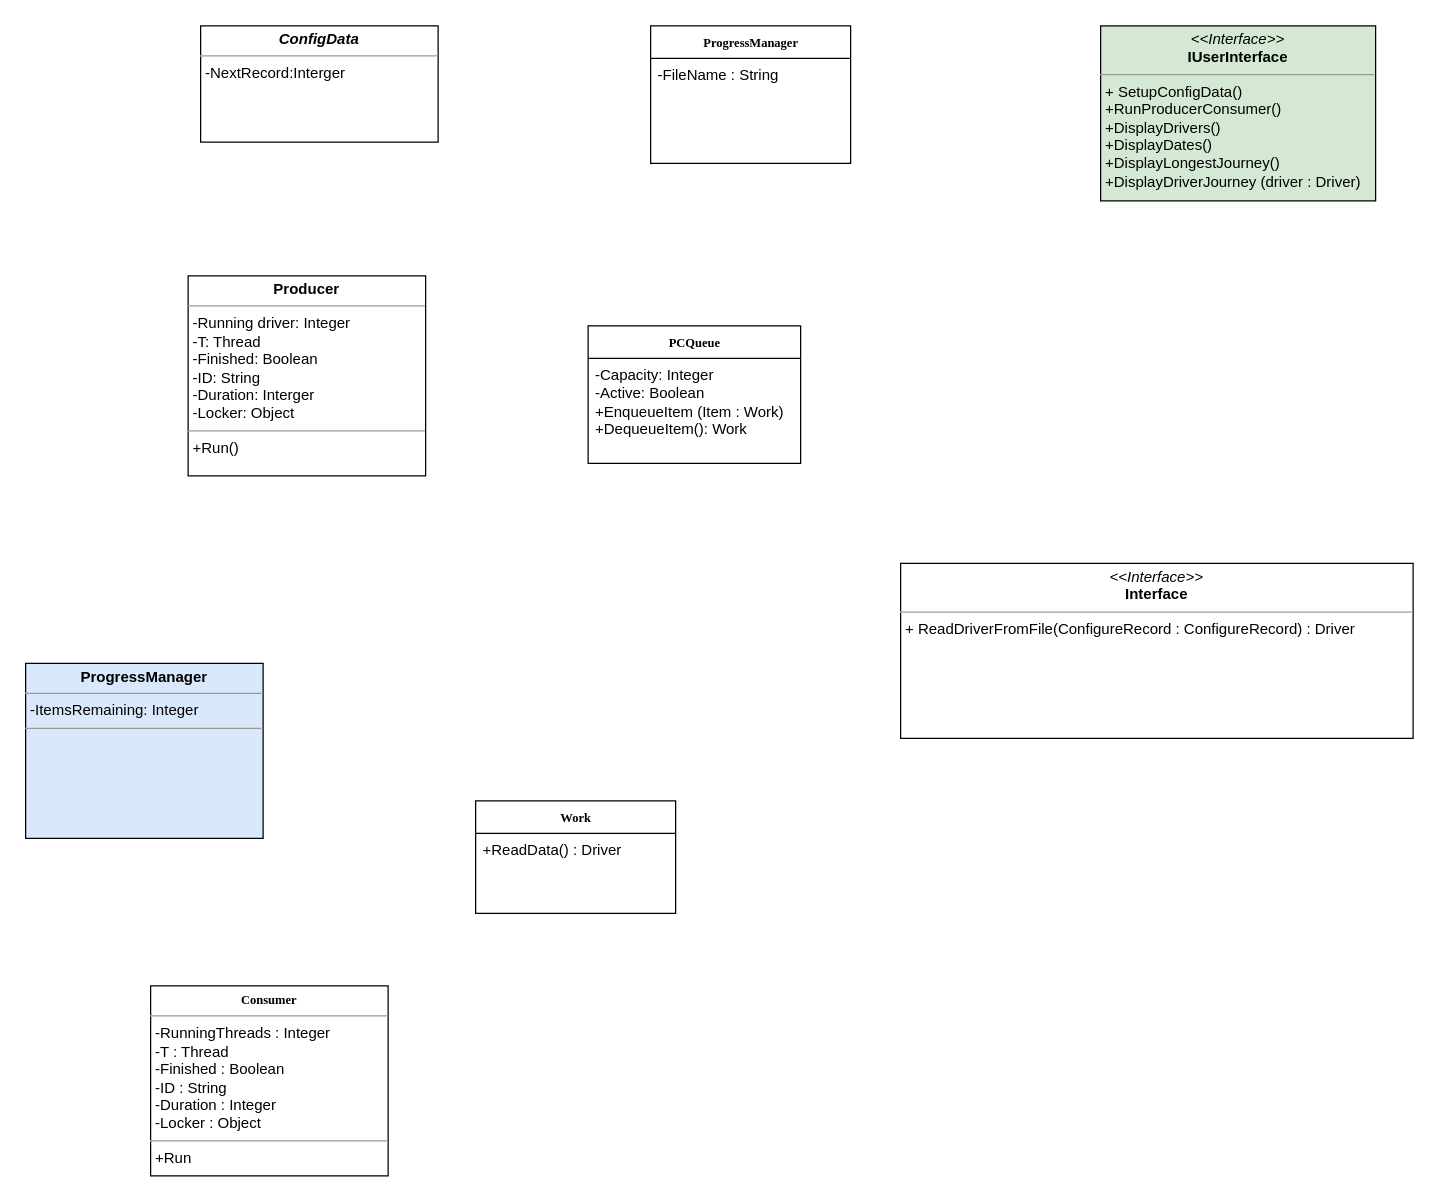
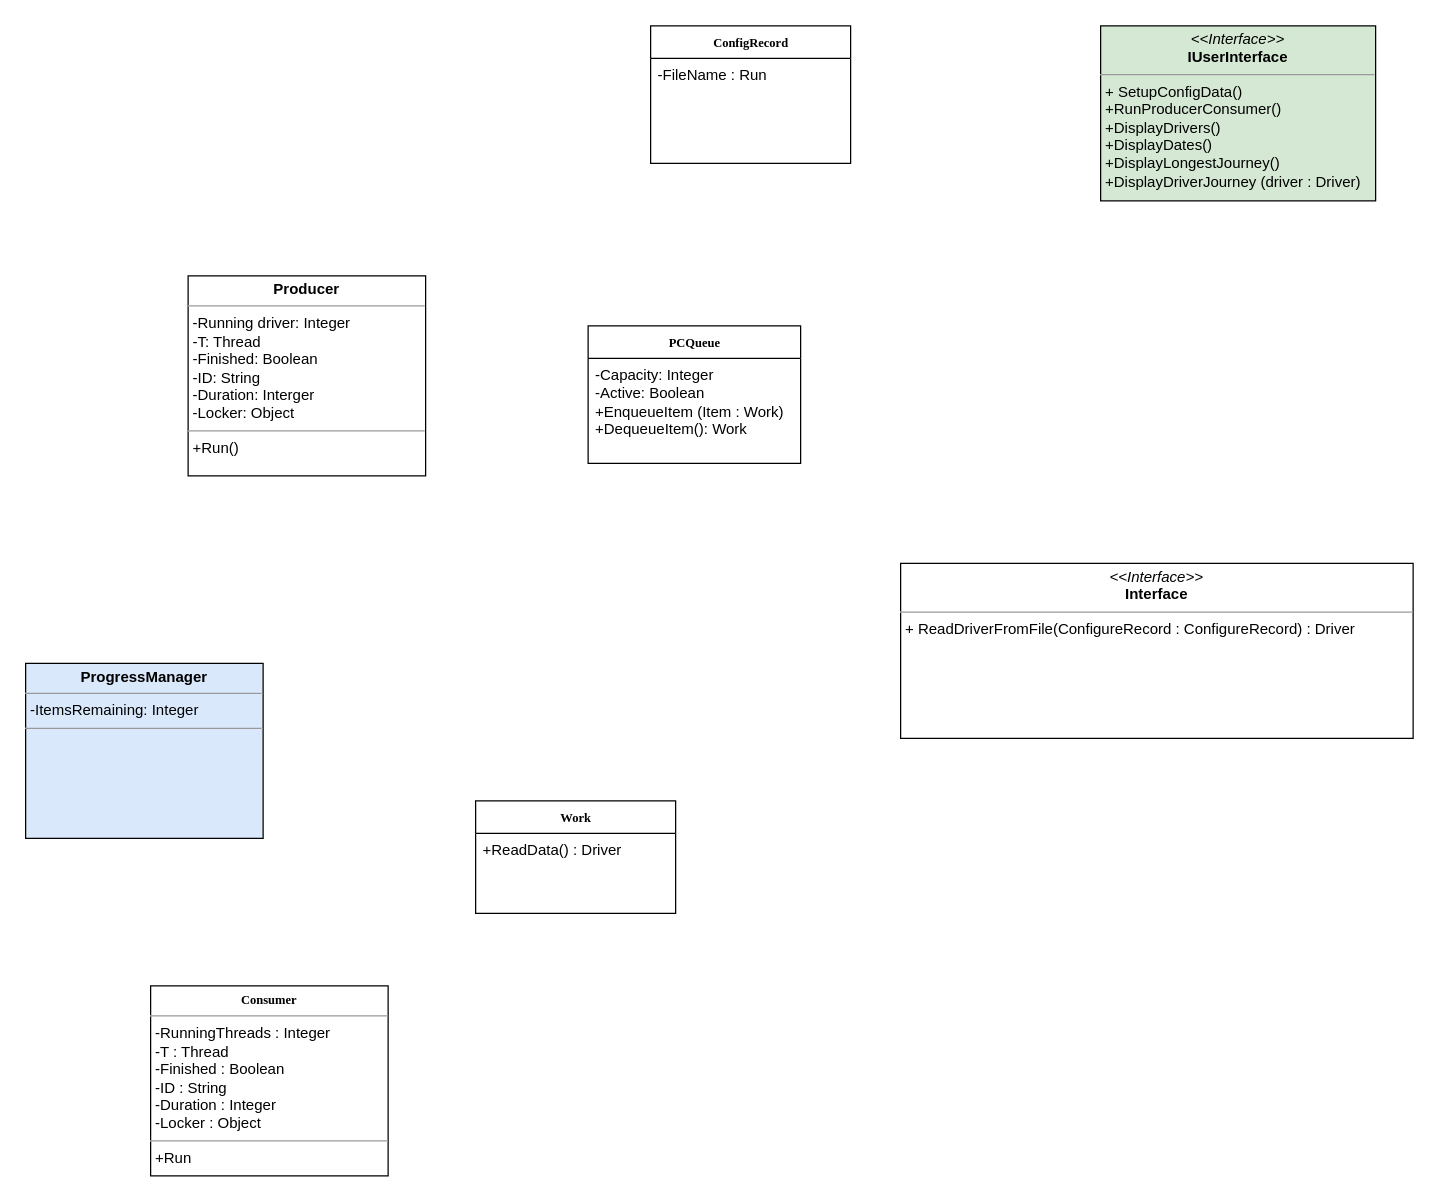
node "ProgressManager": label "ProgressManager" -> "ConfigRecord"
node "-FileName : String": label "-FileName : String" -> "-FileName : Run"
node "ConfigData -NextRecord:Interger": removed
